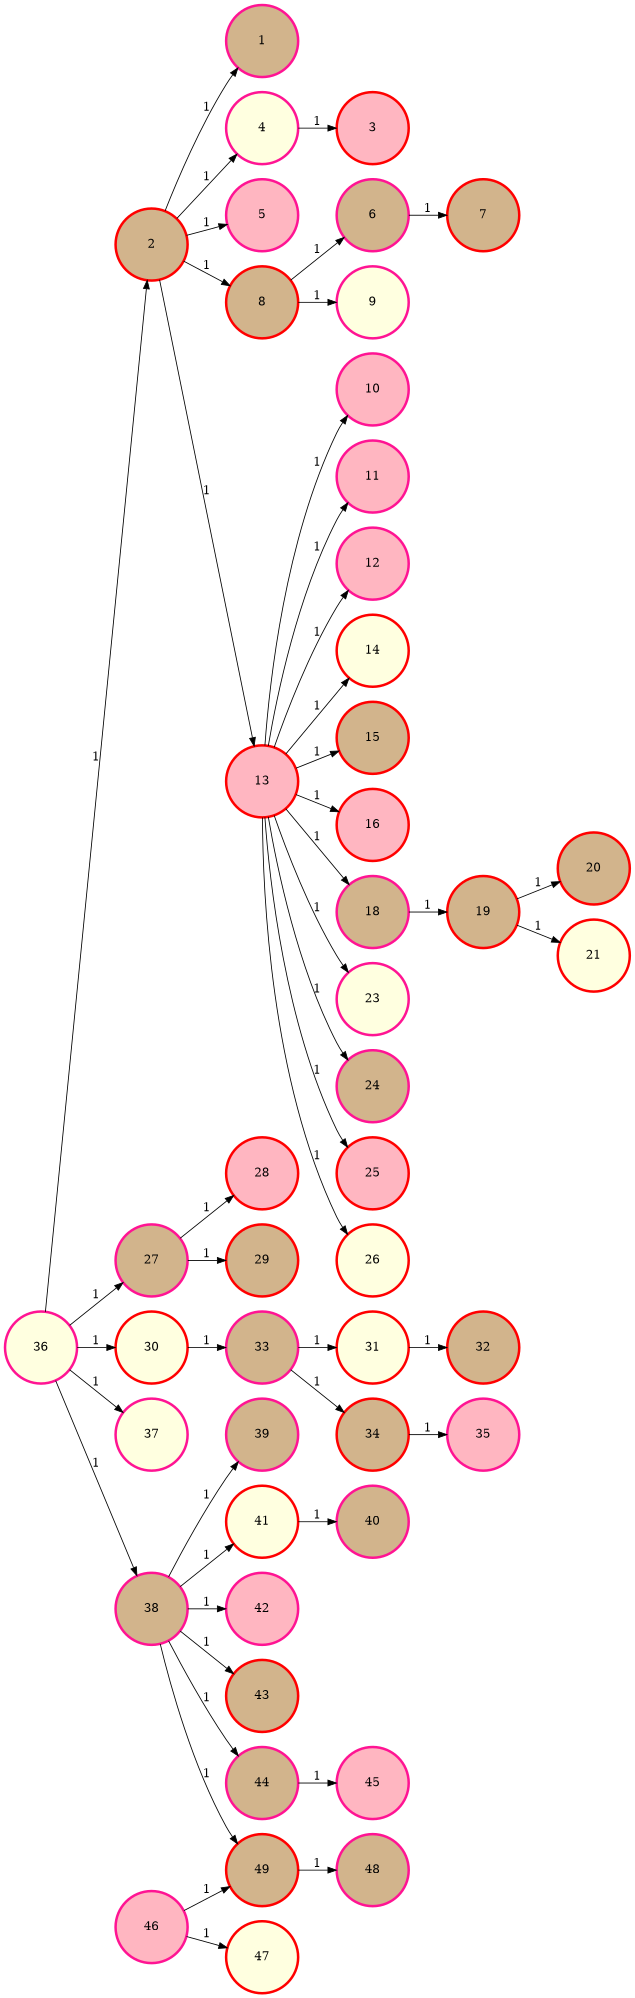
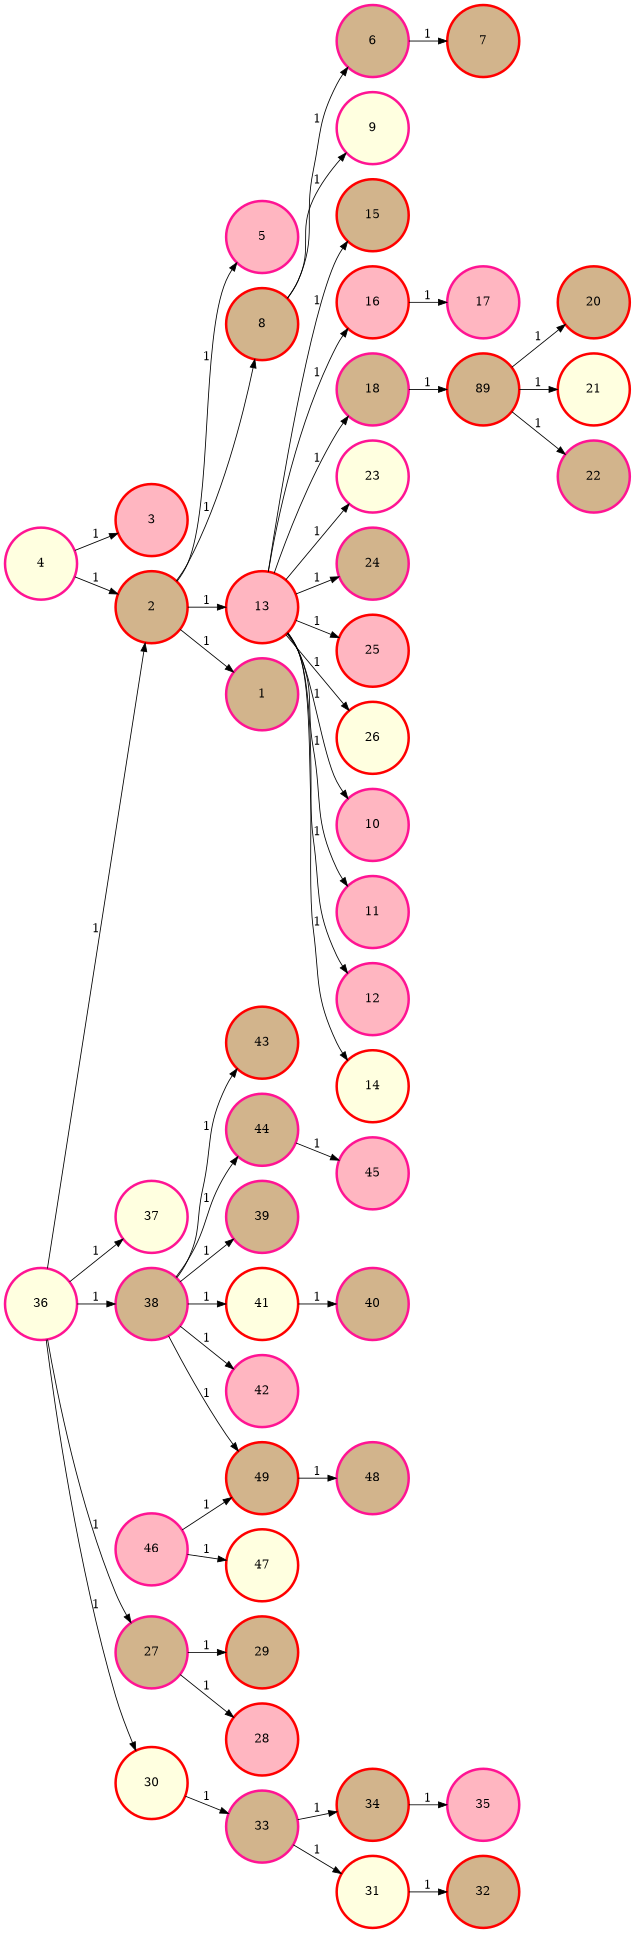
edge "2" -> "4": reversed
node "17": added
node "22": added
node "19": label "19" -> "89"
